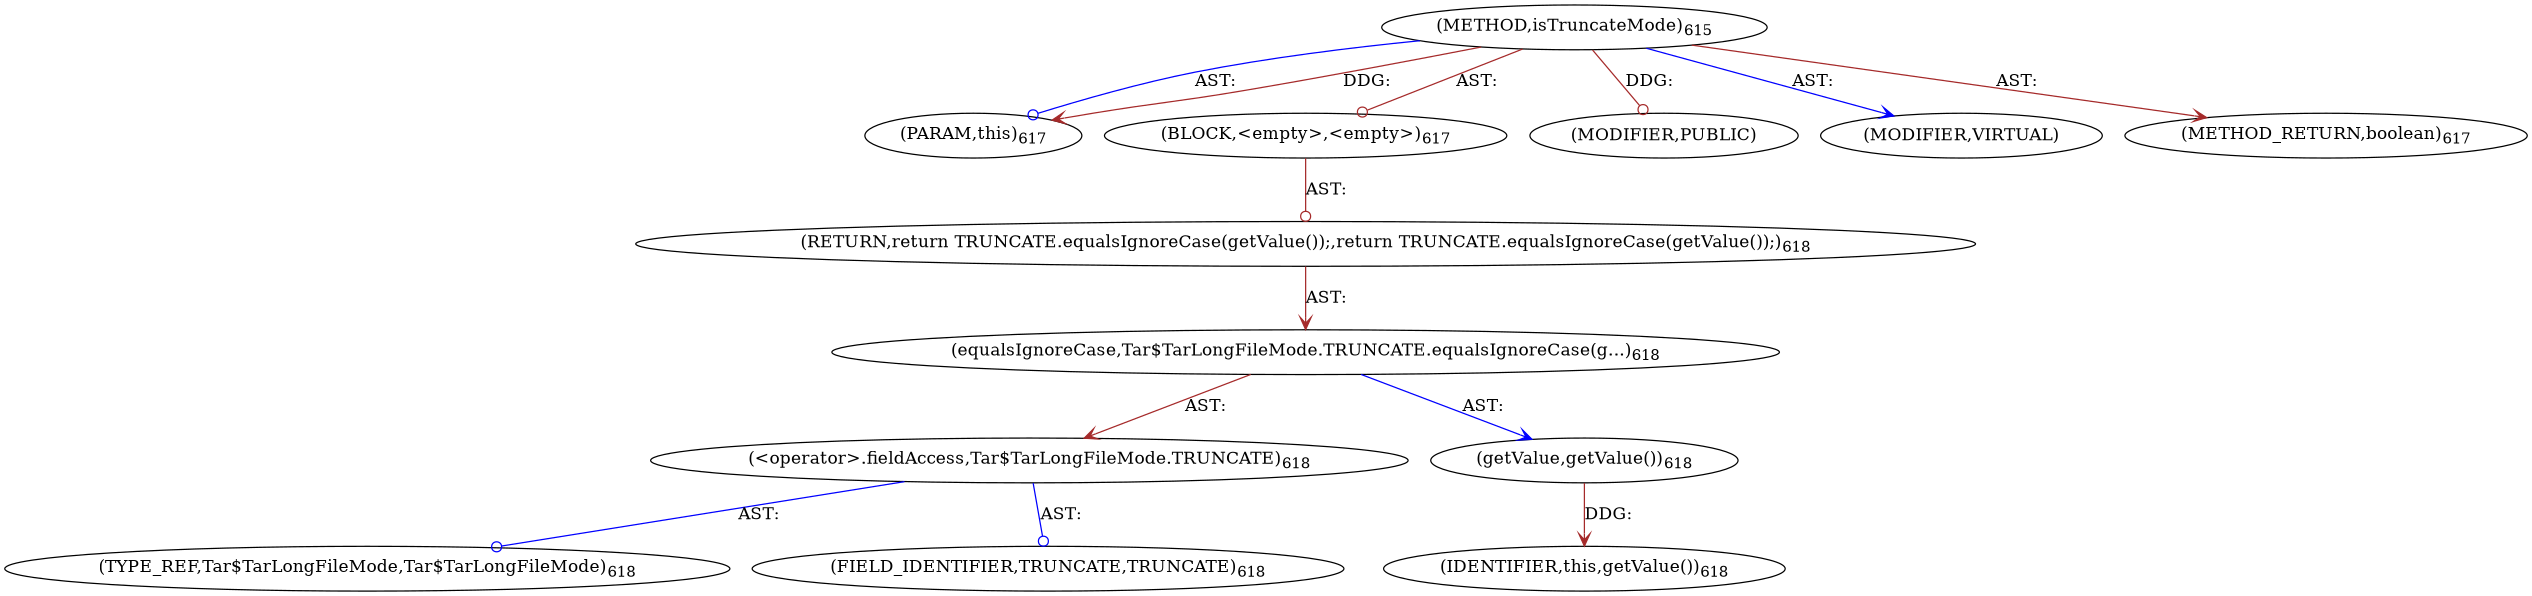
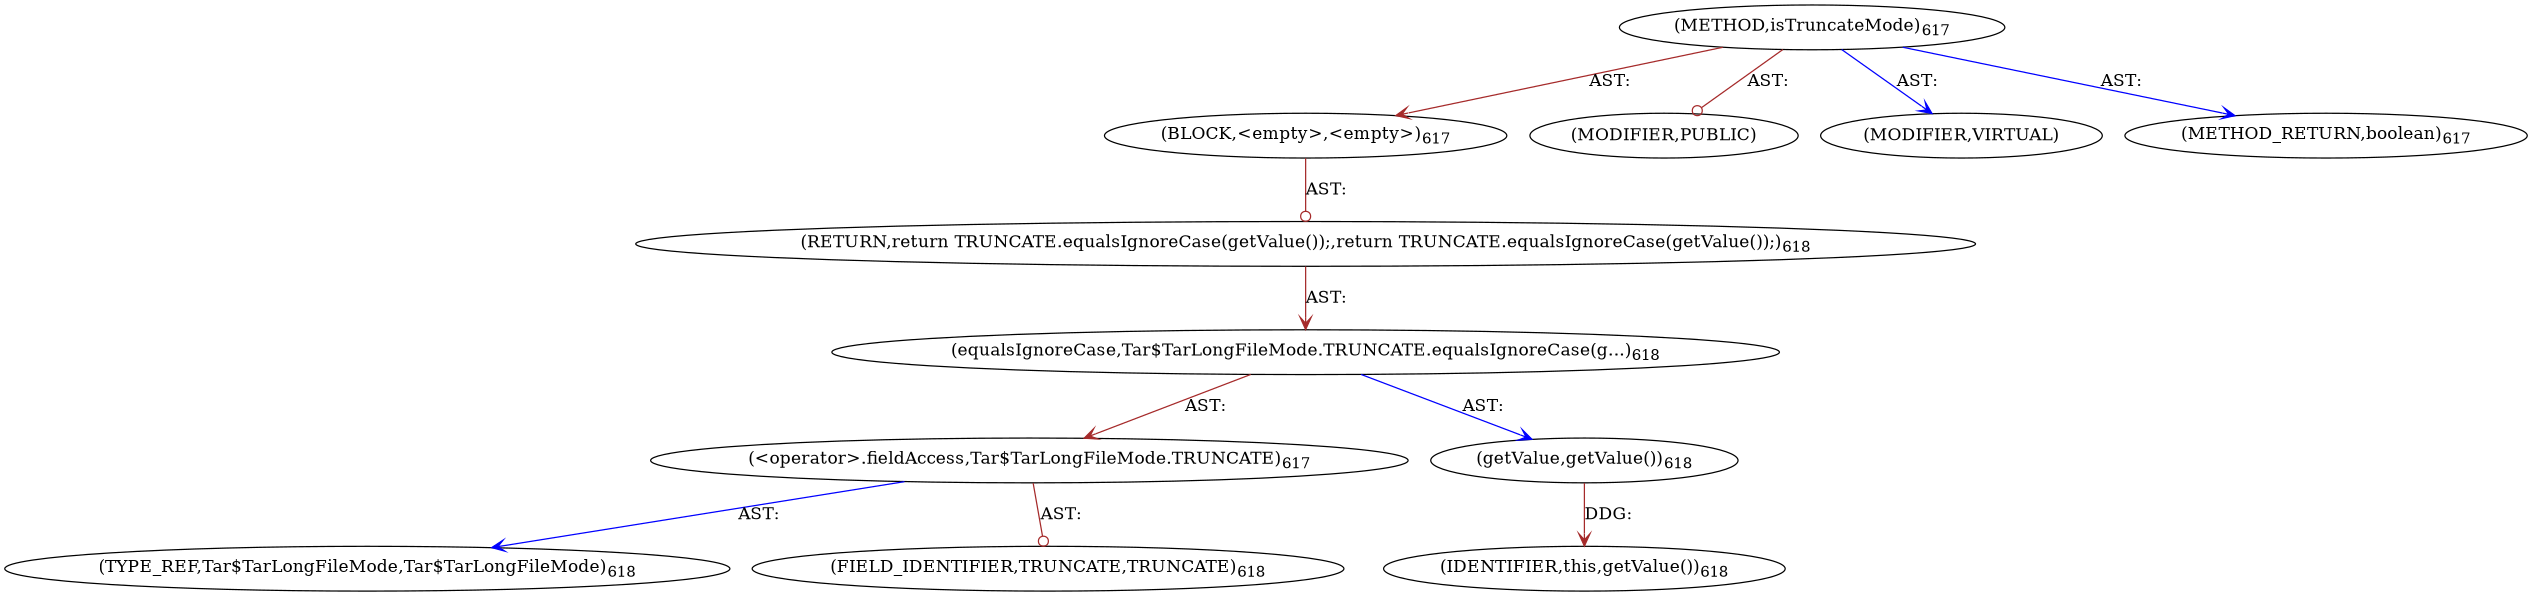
node "(METHOD,isTruncateMode)": text "615" -> "617"
edge "(METHOD,isTruncateMode)" -> "(BLOCK,<empty>,<empty>)": arrowhead odot -> vee
edge "(METHOD,isTruncateMode)" -> "(METHOD_RETURN,boolean)": color brown -> blue
edge "(METHOD,isTruncateMode)" -> "(MODIFIER,PUBLIC)": label "DDG: " -> "AST: "
node "(PARAM,this)": removed
node "(<operator>.fieldAccess,Tar$TarLongFileMode.TRUNCATE)": text "618" -> "617"
edge "(<operator>.fieldAccess,Tar$TarLongFileMode.TRUNCATE)" -> "(FIELD_IDENTIFIER,TRUNCATE,TRUNCATE)": color blue -> brown
edge "(<operator>.fieldAccess,Tar$TarLongFileMode.TRUNCATE)" -> "(TYPE_REF,Tar$TarLongFileMode,Tar$TarLongFileMode)": arrowhead odot -> vee
